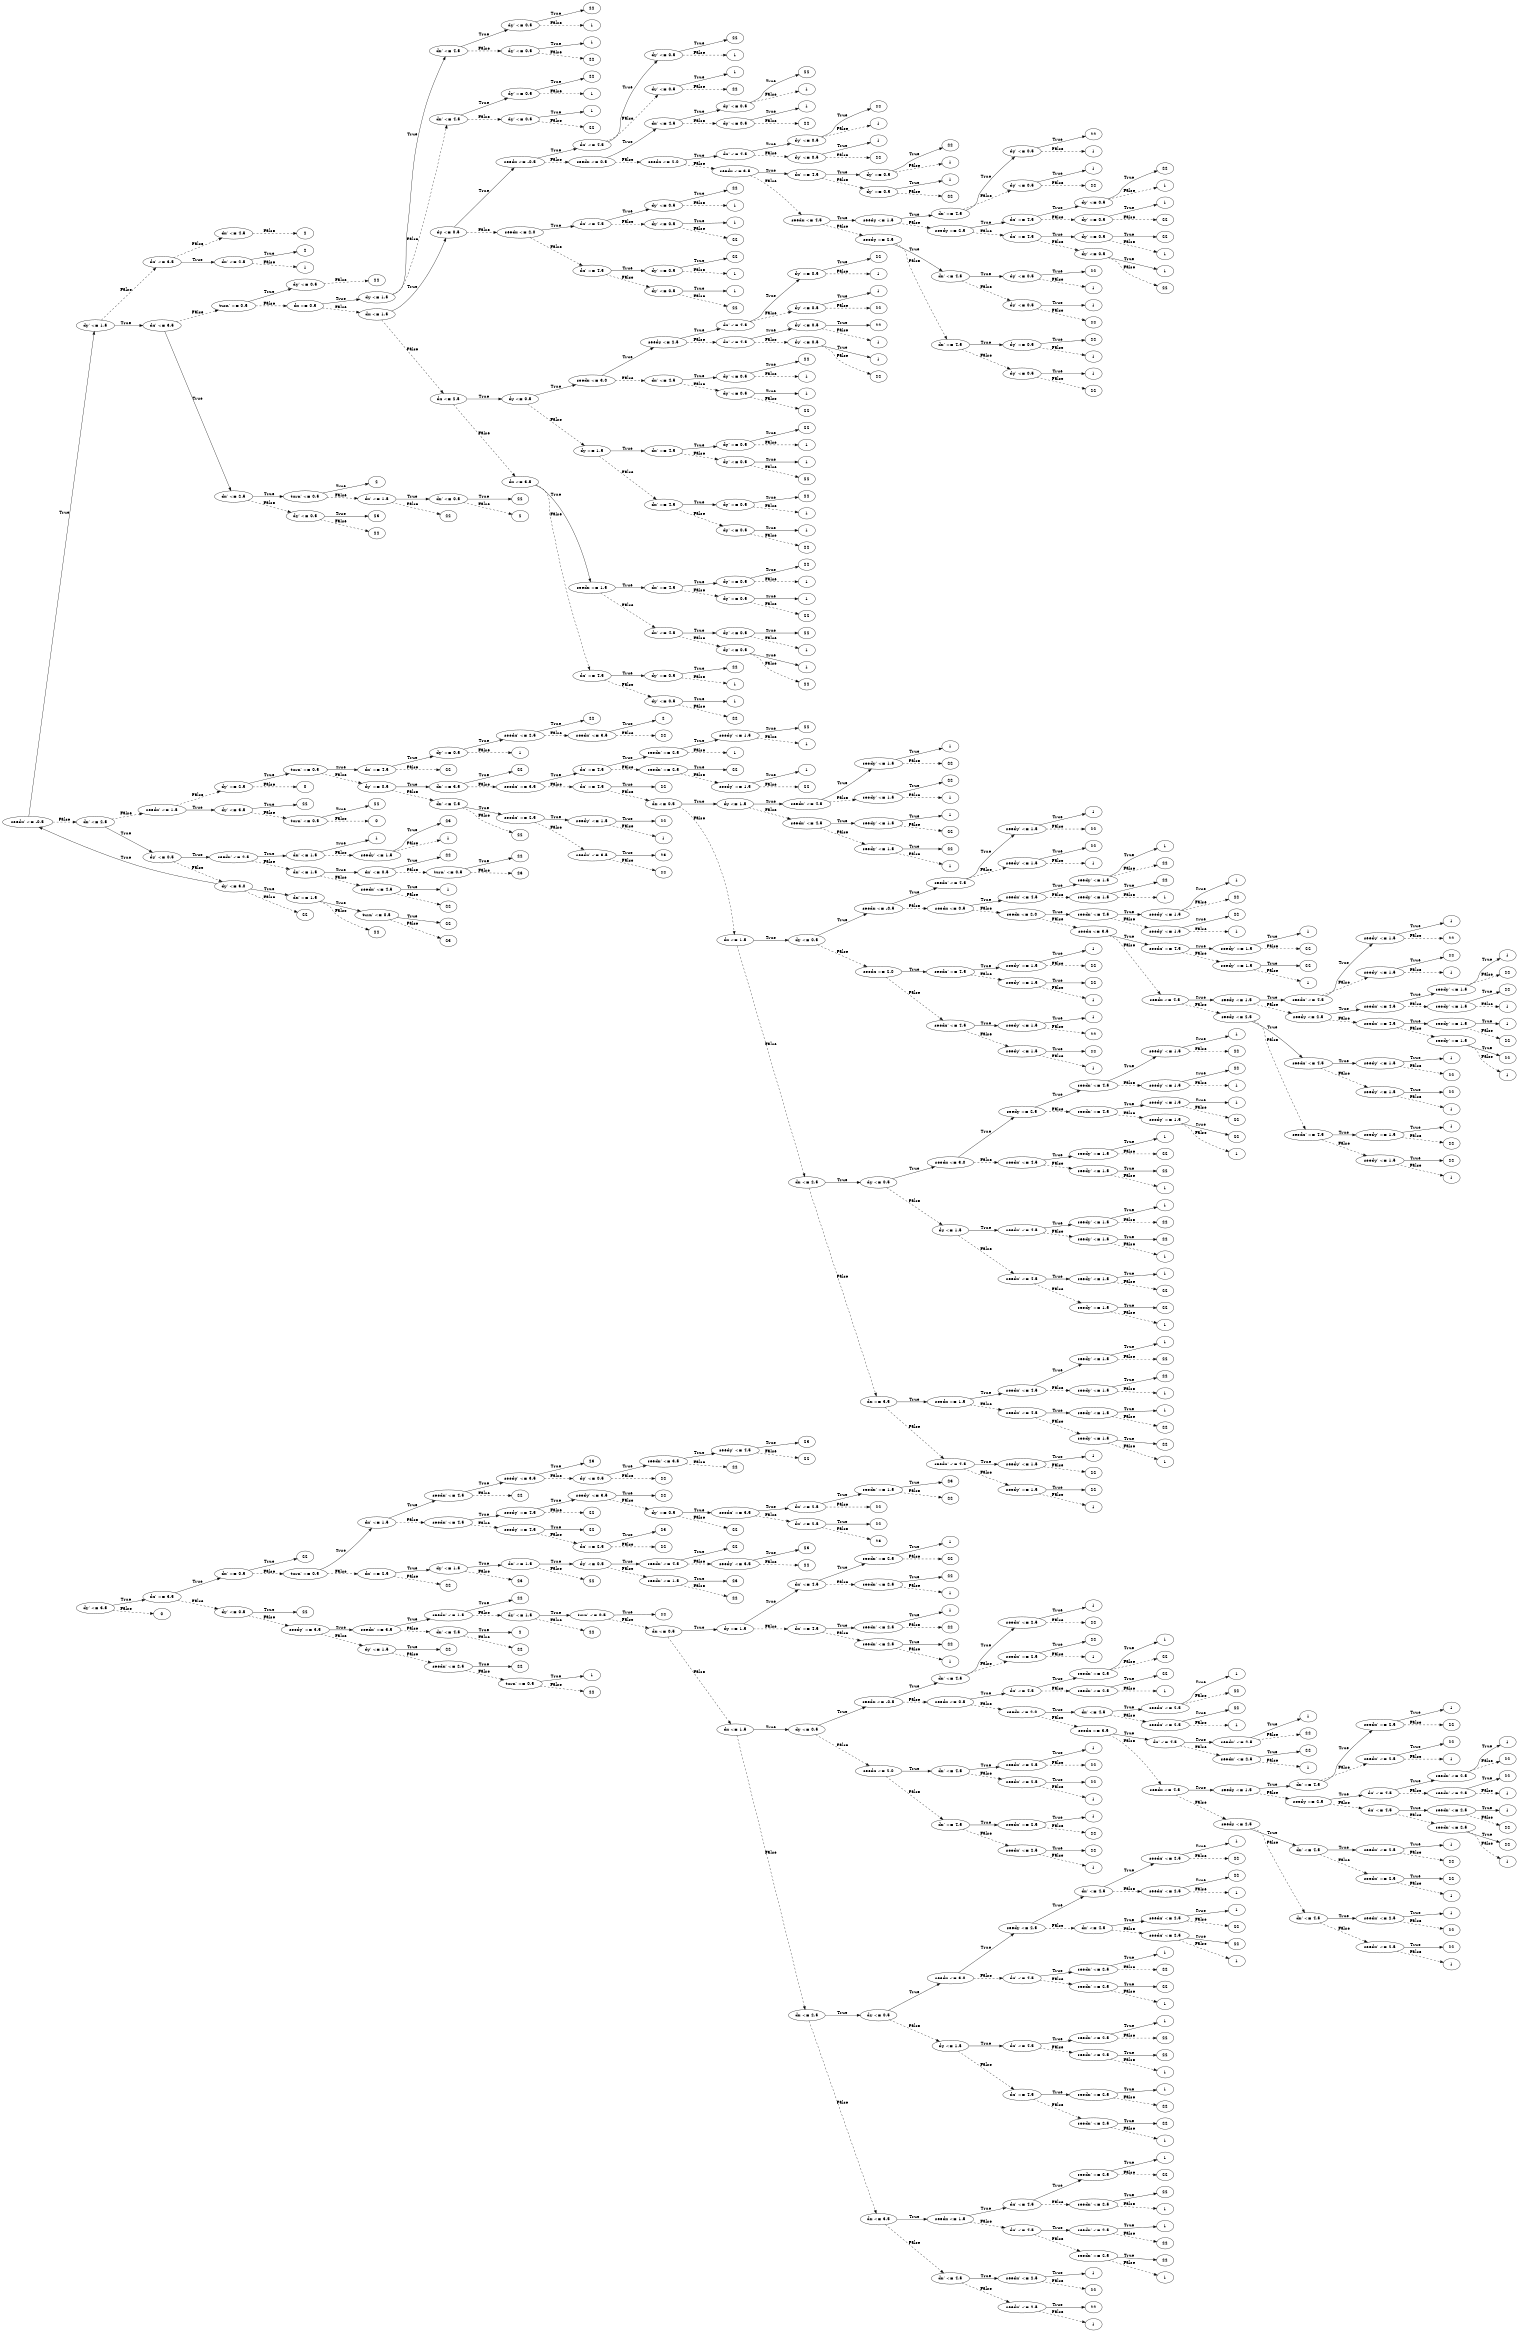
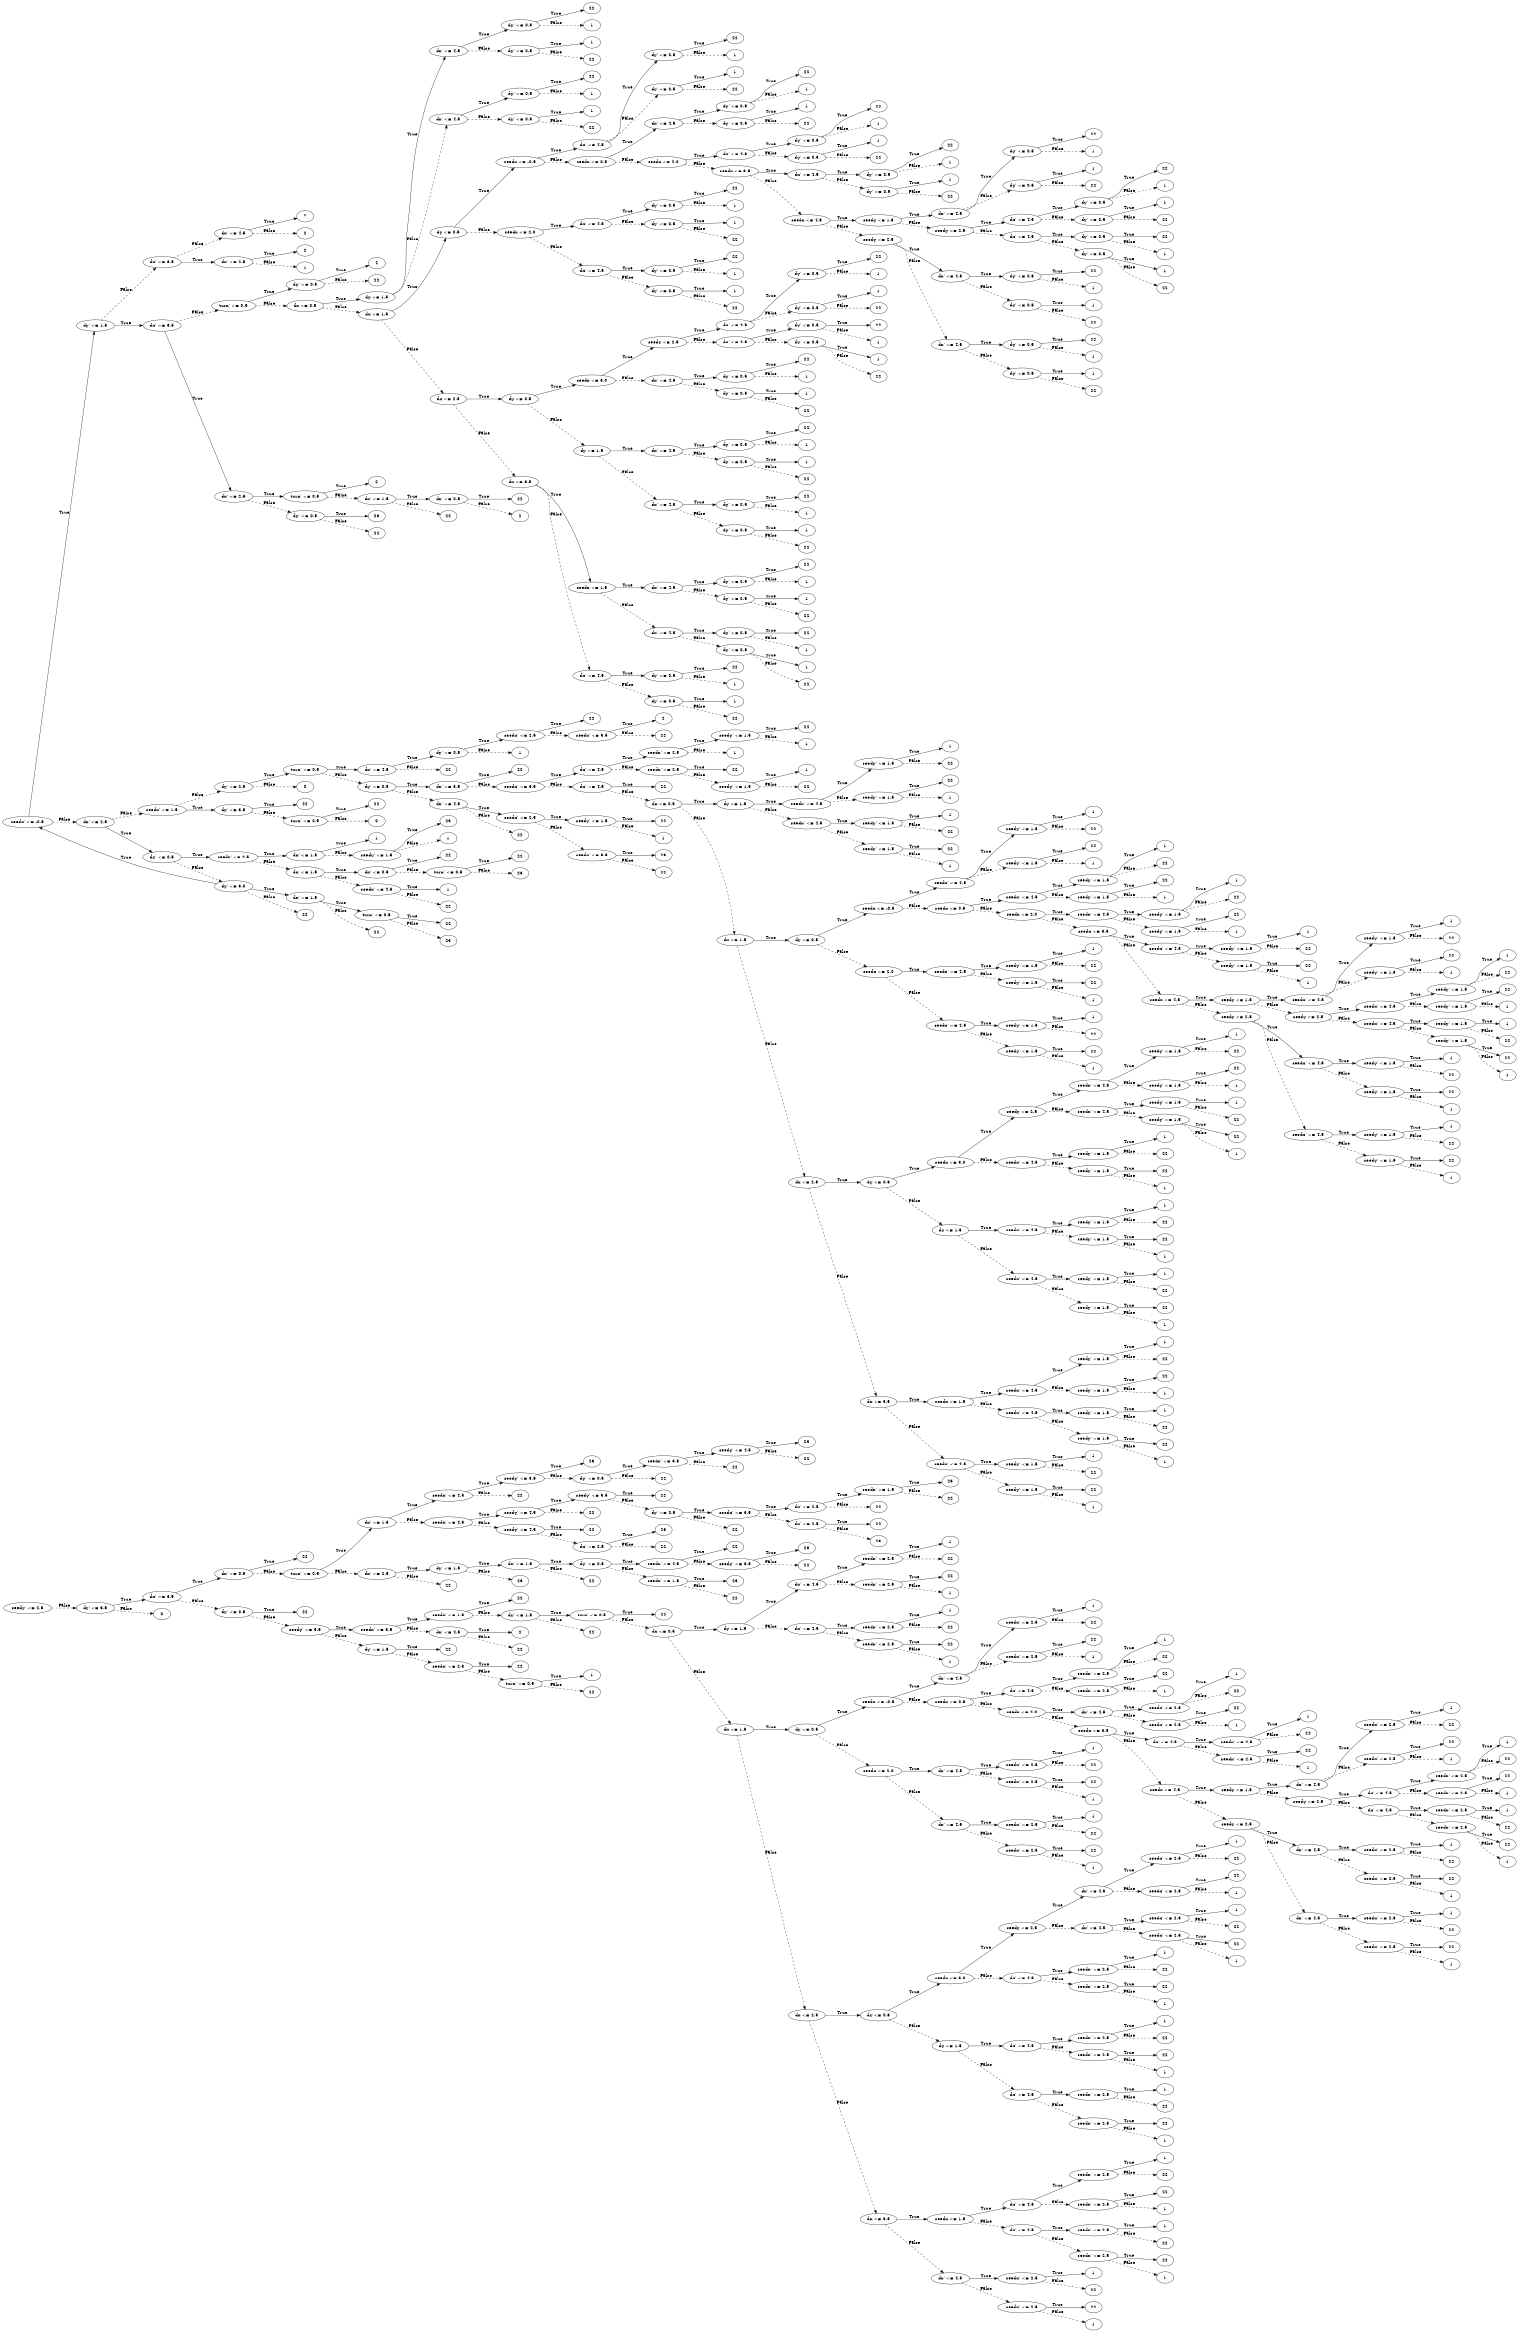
node "7": added
node "4": added
node "seedy' <= 2.5": added
